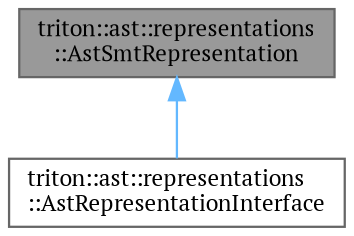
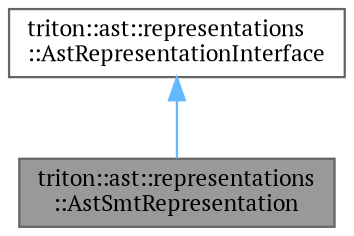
edge "triton::ast::representations ::AstRepresentationInterface" -> "triton::ast::representations ::AstSmtRepresentation": reversed
